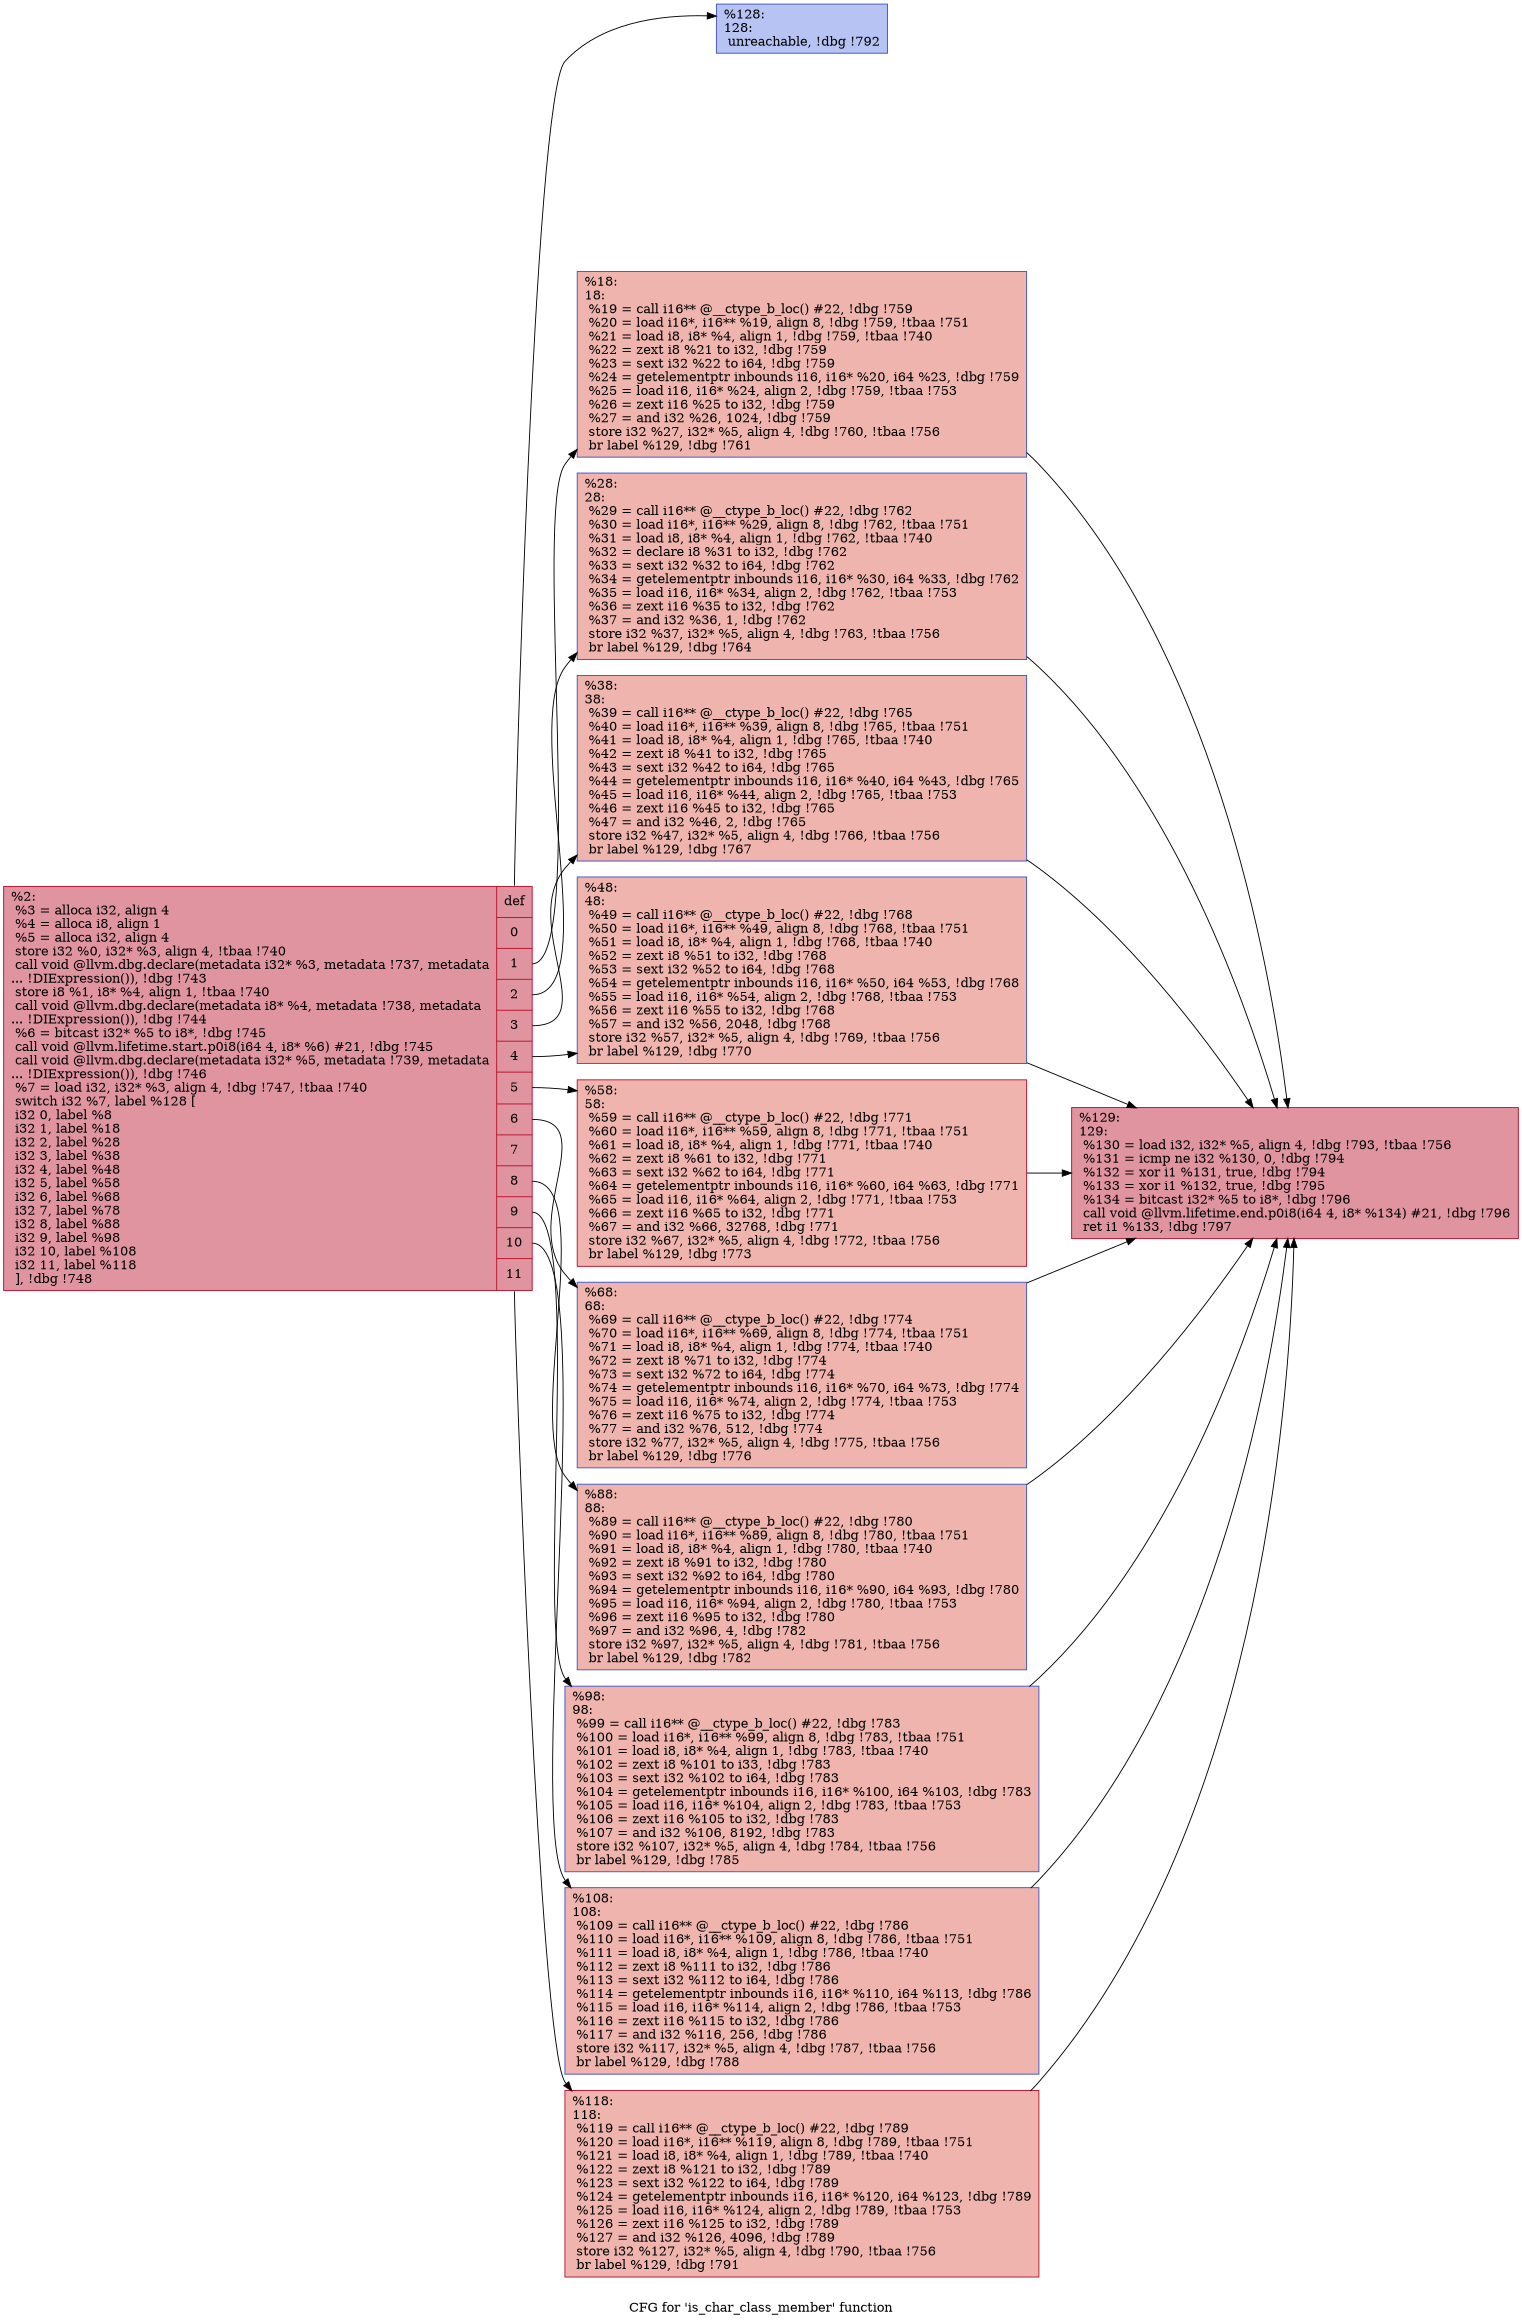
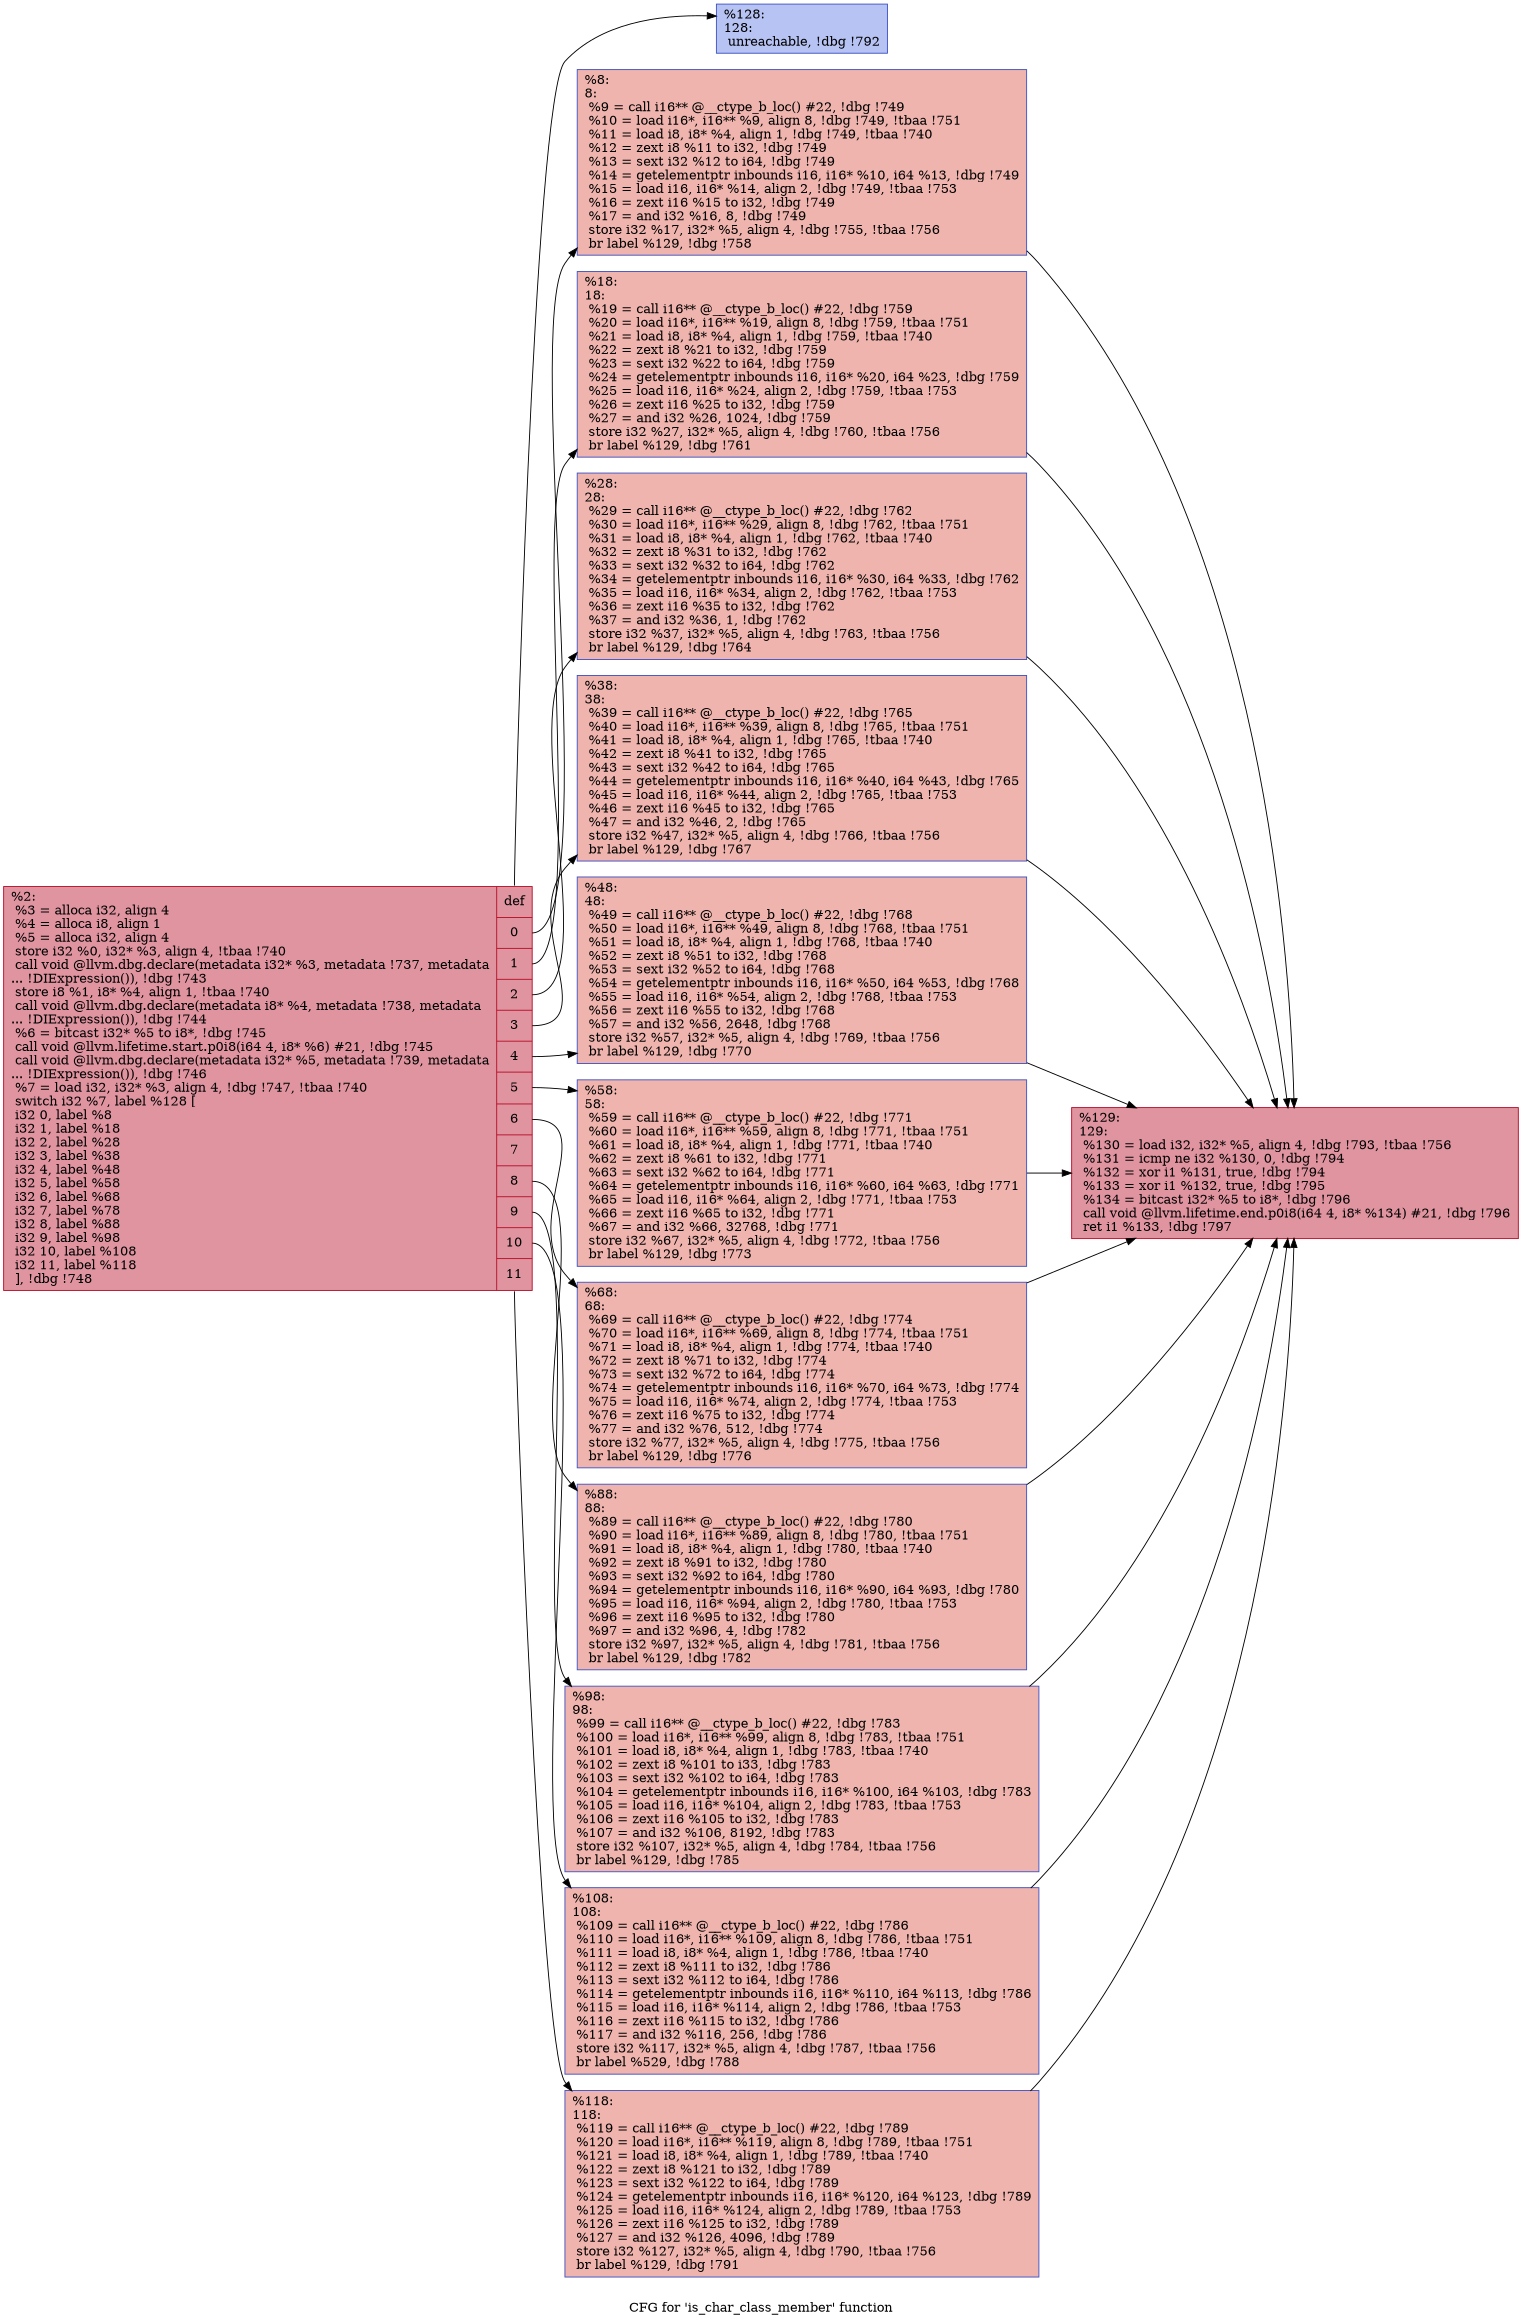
node "%8:": added
node "%28:": text "%32 = declare i8 %31 to i32, !dbg !762" -> "%32 = zext i8 %31 to i32, !dbg !762"
node "%48:": text "%57 = and i32 %56, 2048, !dbg !768" -> "%57 = and i32 %56, 2648, !dbg !768"
node "%58:": color #b70d28ff -> #3d50c3ff
node "%108:": text "br label %129, !dbg !788" -> "br label %529, !dbg !788"
node "%118:": color #b70d28ff -> #3d50c3ff
